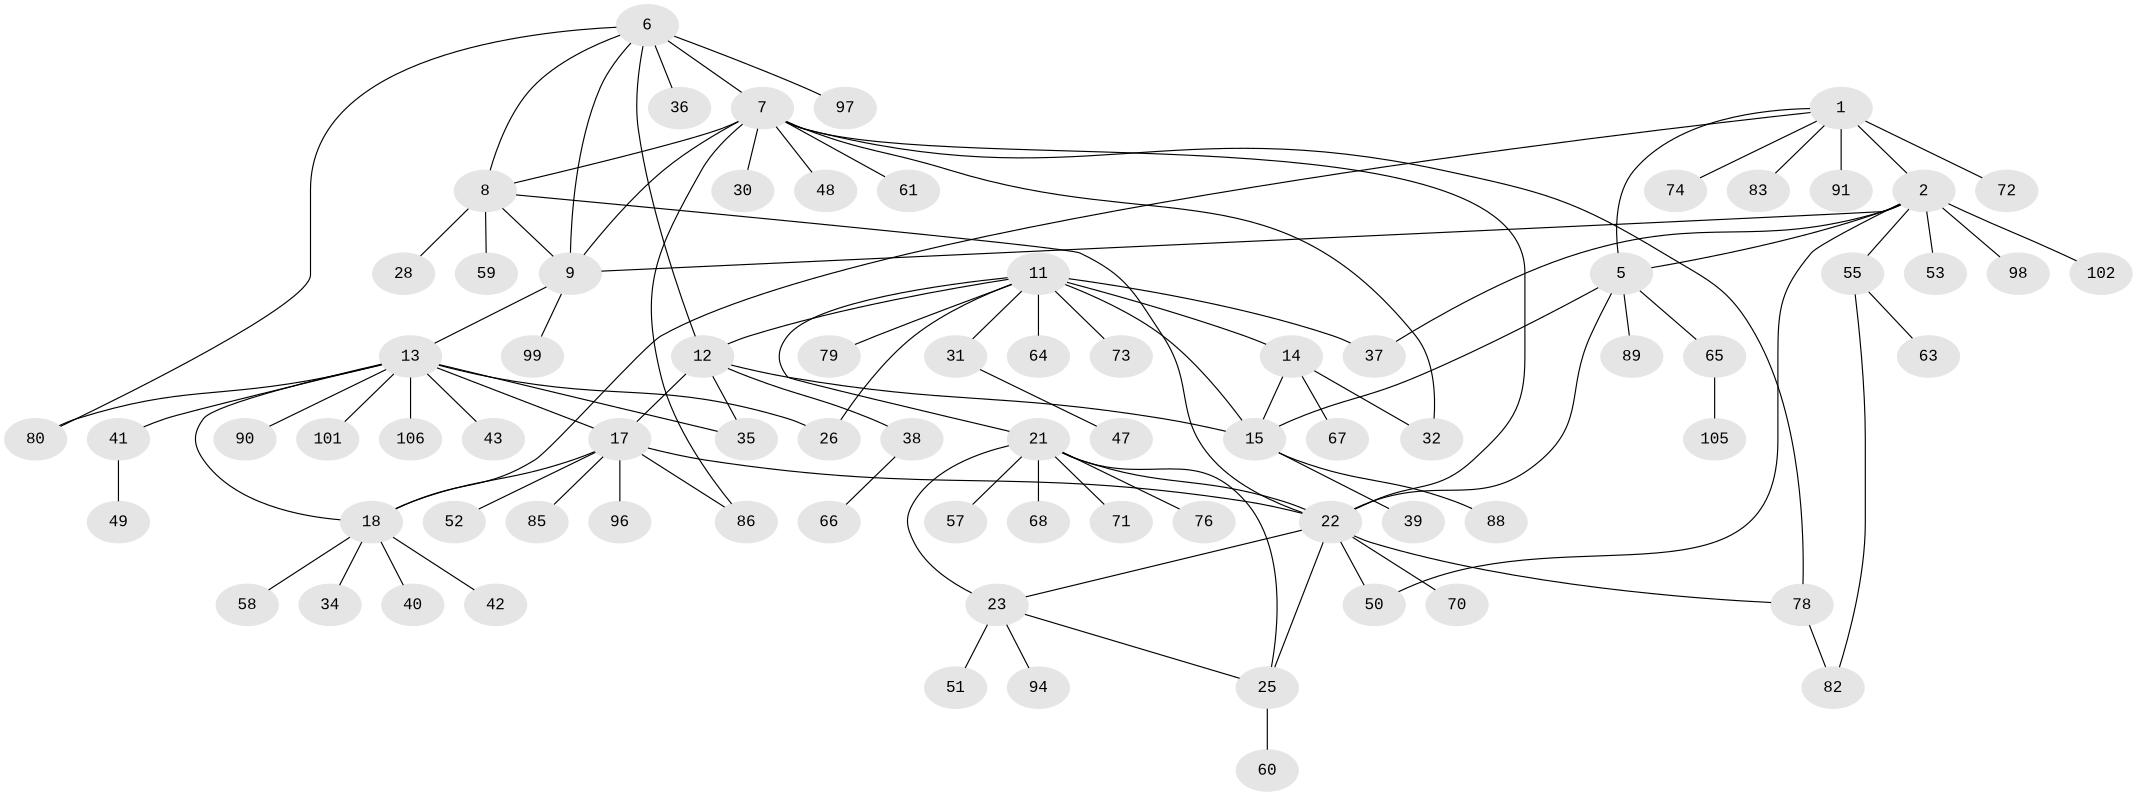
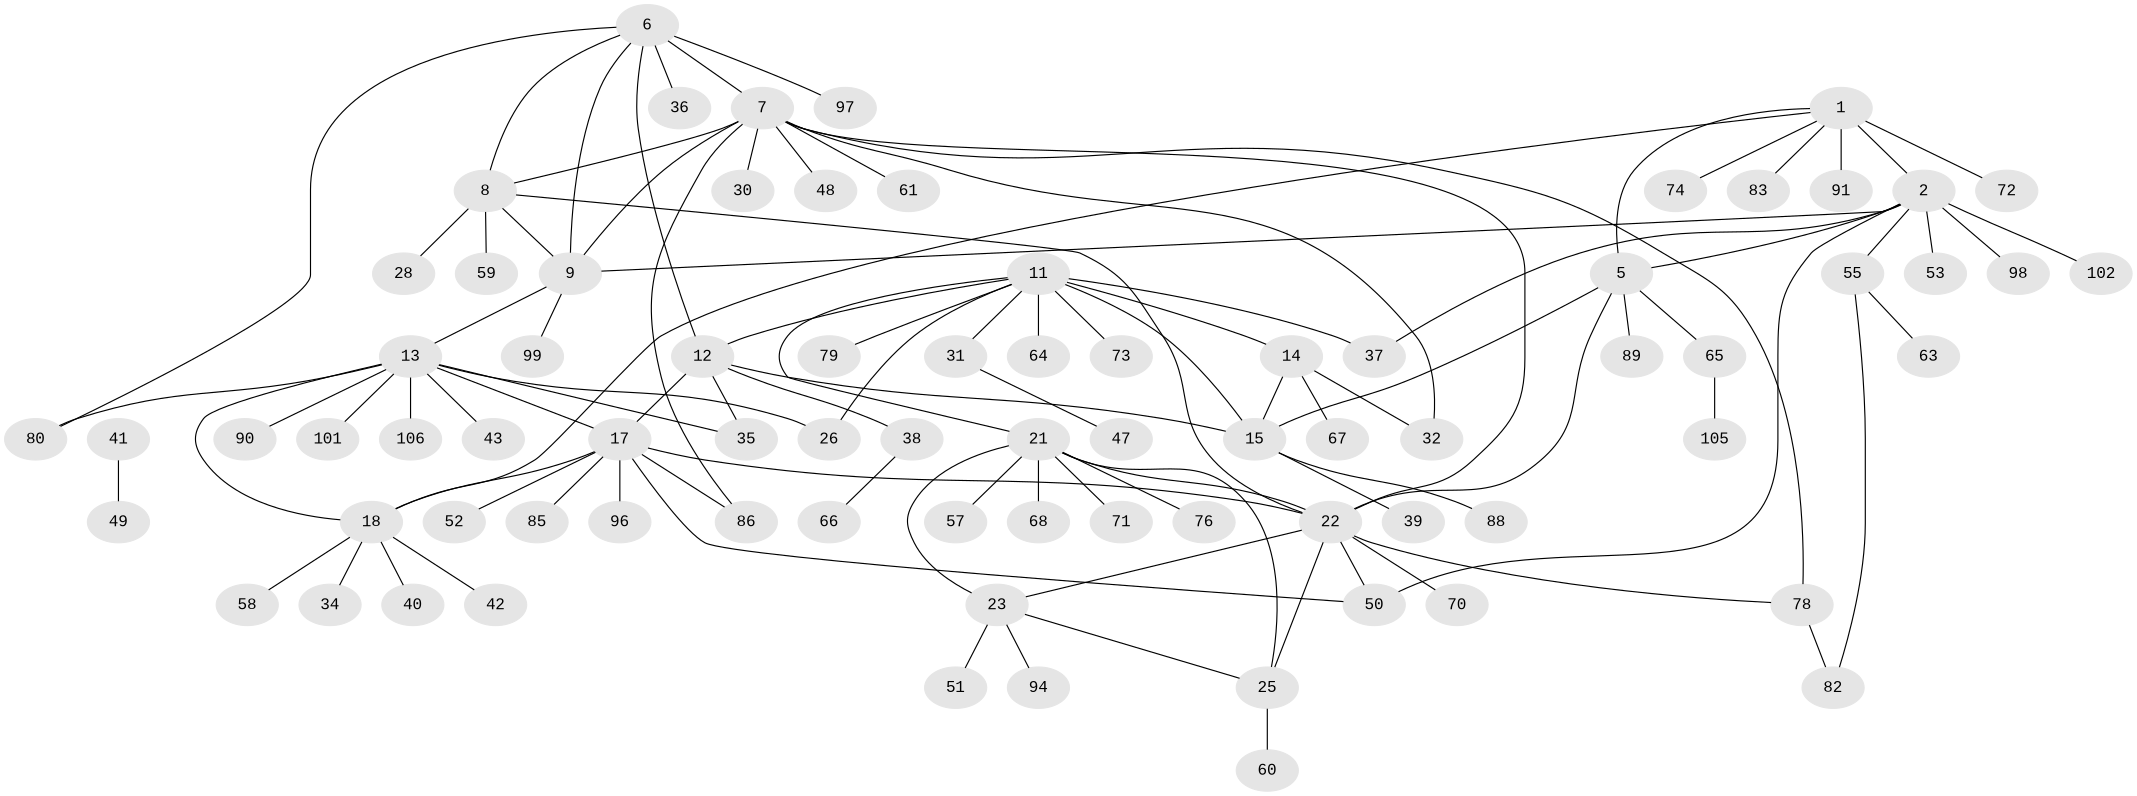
edge "13" -- "41": removed
edge "17" -- "50": added
